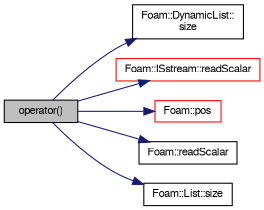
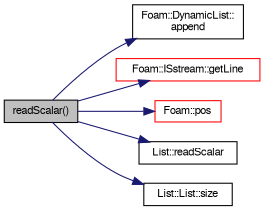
node "Foam::DynamicList:: size": label "Foam::DynamicList:: size" -> "Foam::DynamicList:: append"
node "Foam::ISstream::readScalar": label "Foam::ISstream::readScalar" -> "Foam::ISstream::getLine"
node "operator()": label "operator()" -> "readScalar()"
node "Foam::readScalar": label "Foam::readScalar" -> "List::readScalar"
node "Foam::List::size": label "Foam::List::size" -> "List::List::size"
